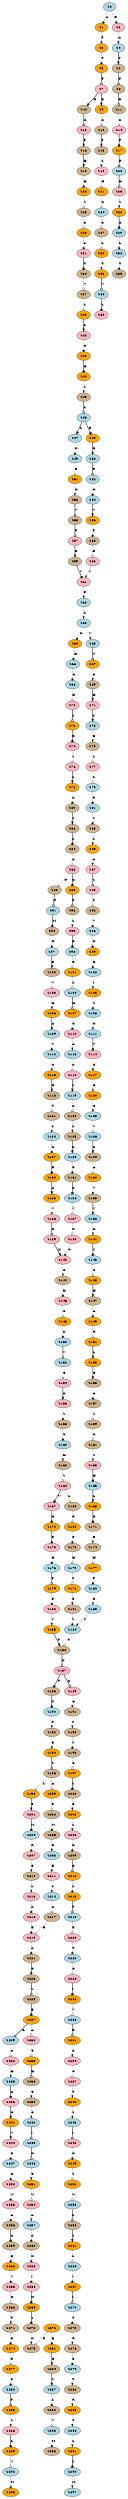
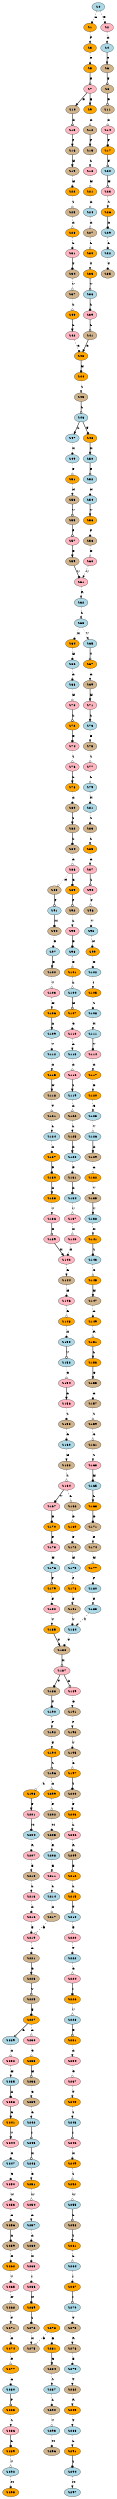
node "S41": added
edge "S184" -> "S186": arrowhead odot -> dot
edge "S284" -> "S287": style bold -> dashed
edge "S277" -> "S280": label "F" -> "A"
